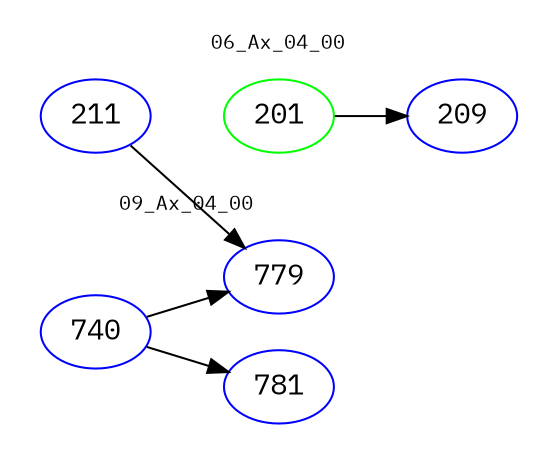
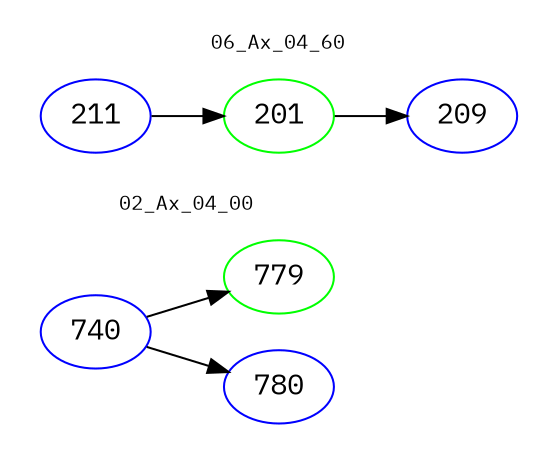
cluster "06_Ax_04_00": label "06_Ax_04_00" -> "06_Ax_04_60"
edge "211" -> "779": now "211" -> "201"
cluster "09_Ax_04_00": label "09_Ax_04_00" -> "02_Ax_04_00"
node "779": color blue -> green
node "781": label "781" -> "780"
